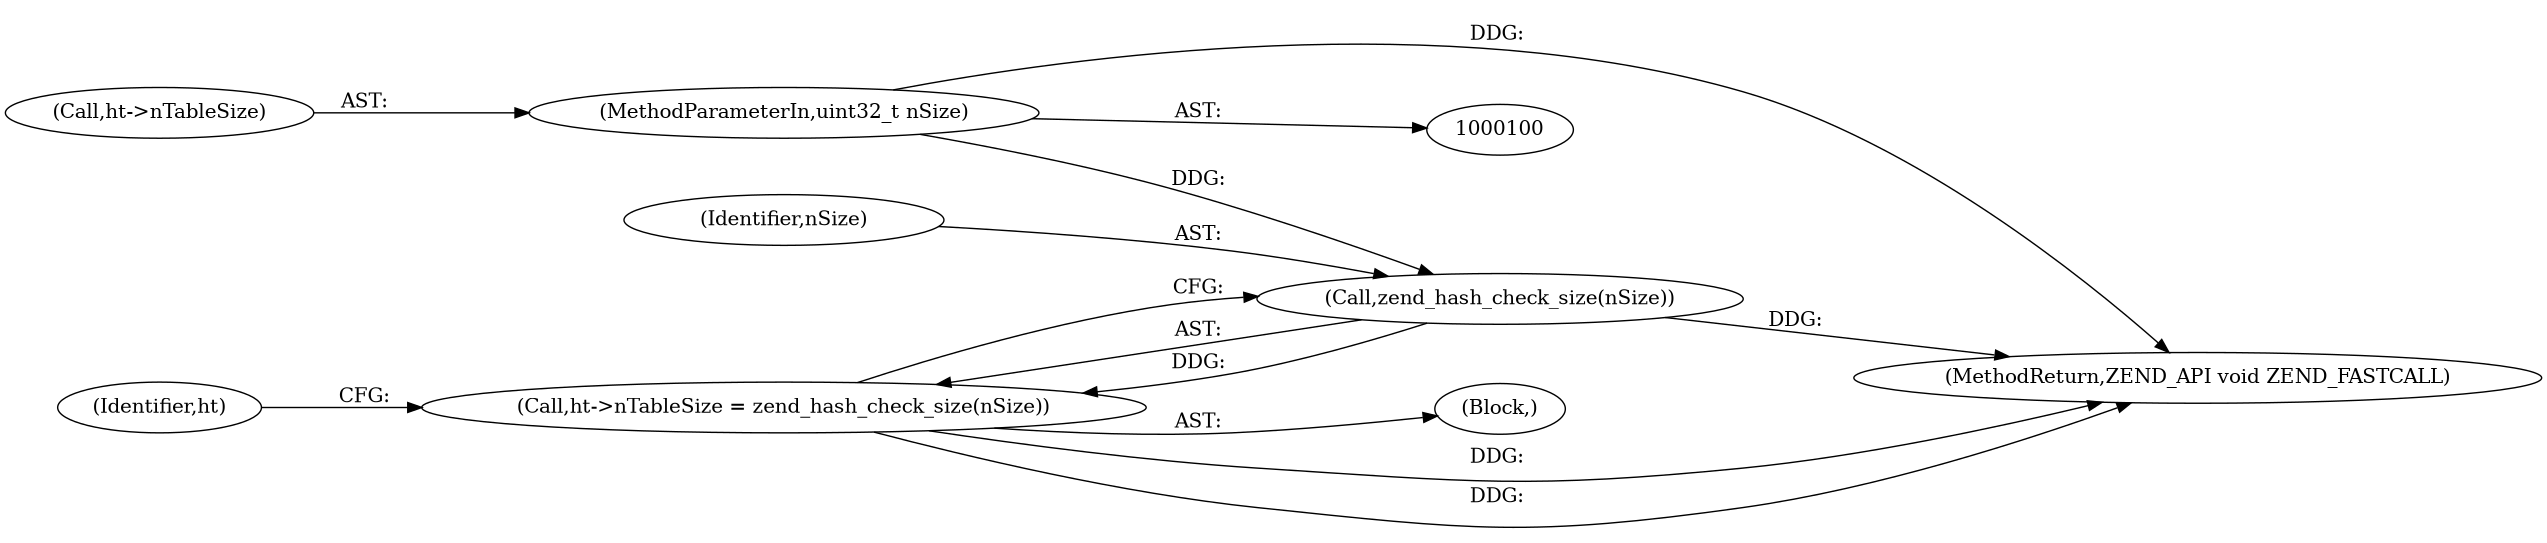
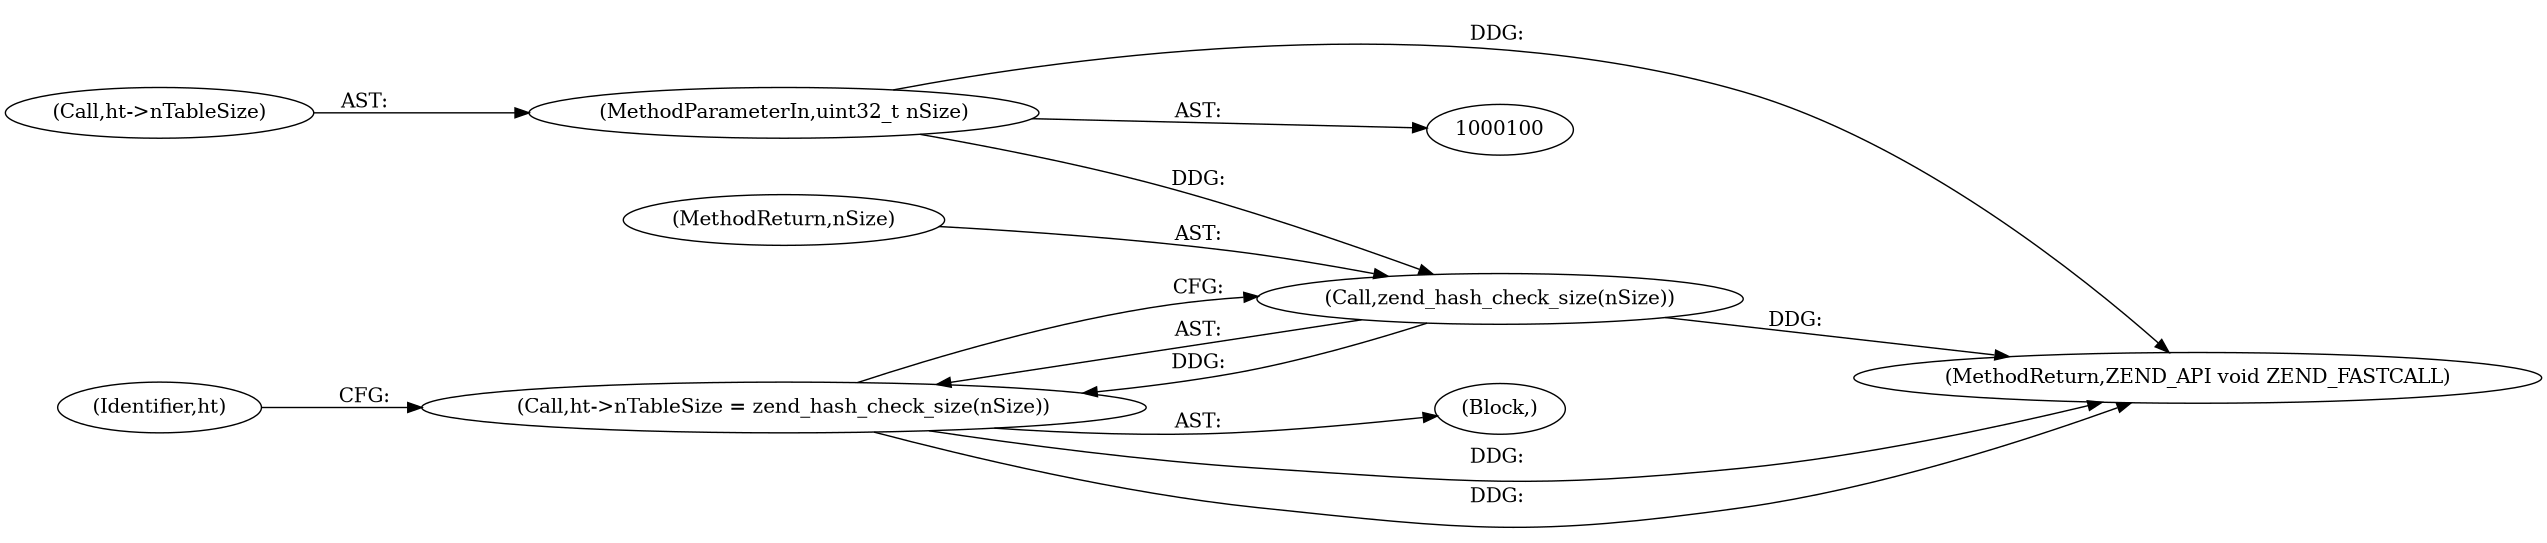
node "(Identifier,nSize)": label "(Identifier,nSize)" -> "(MethodReturn,nSize)"
